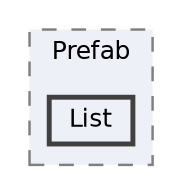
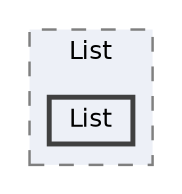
cluster "Prefab": label "Prefab" -> "List"
